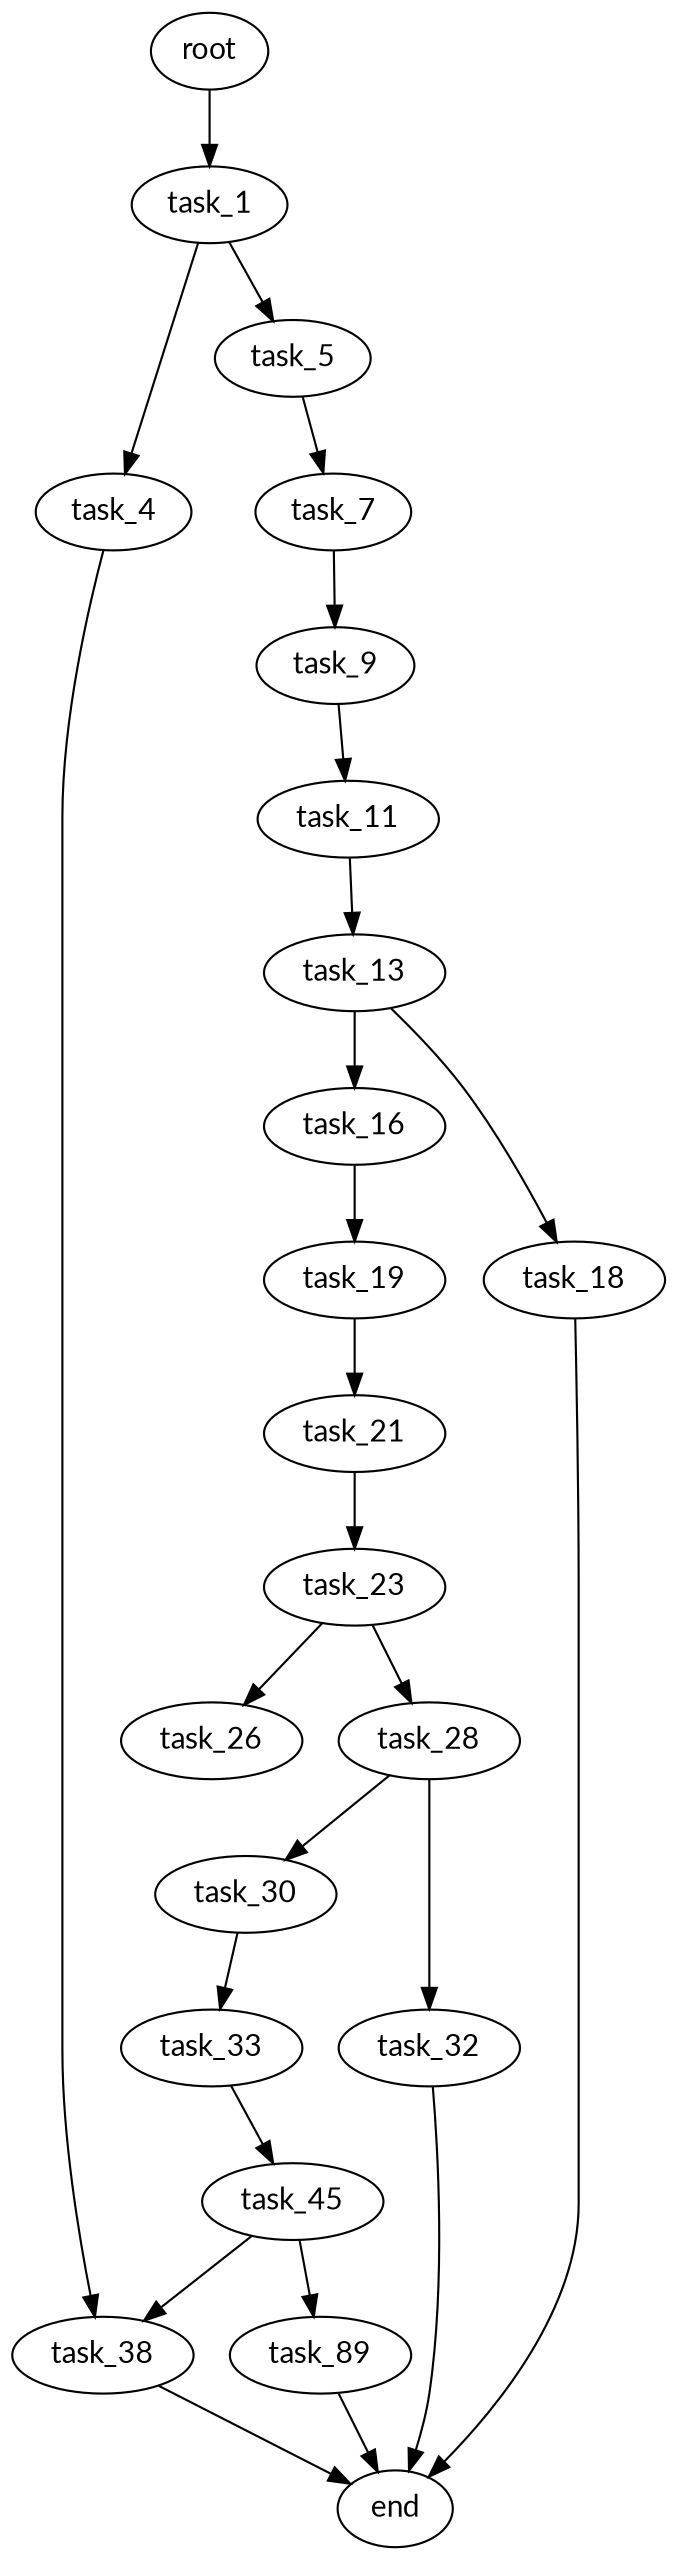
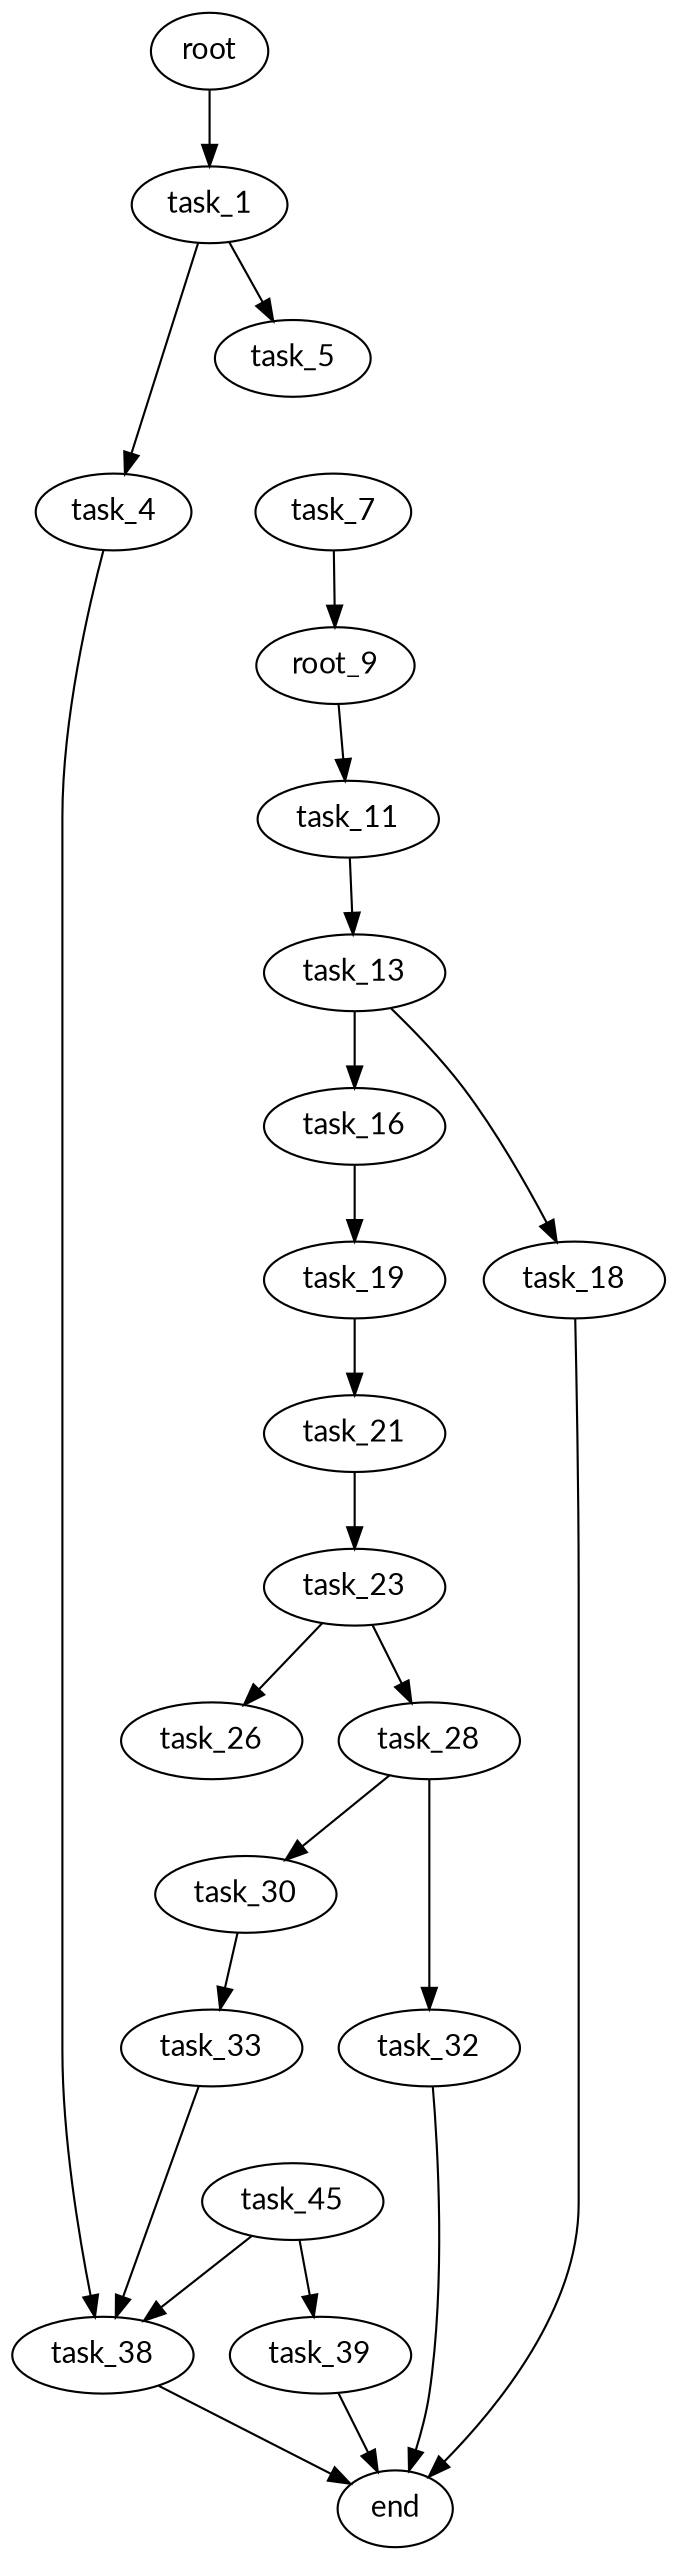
edge "task_5" -> "task_7": removed
node "task_9": label "task_9" -> "root_9"
edge "task_33" -> "task_45": now "task_33" -> "task_38"
node "task_89": label "task_89" -> "task_39"
